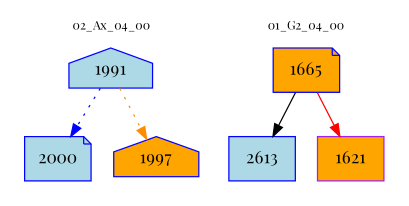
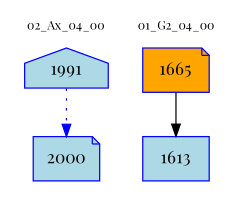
node "1997": removed
node "2613": label "2613" -> "1613"
node "1621": removed
